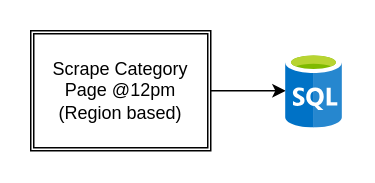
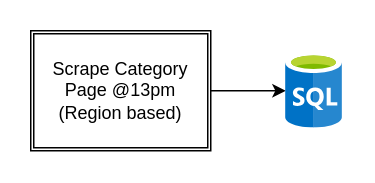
node "Scrape Category Page @12pm (Region based)": label "Scrape Category Page @12pm (Region based)" -> "Scrape Category Page @13pm (Region based)"
